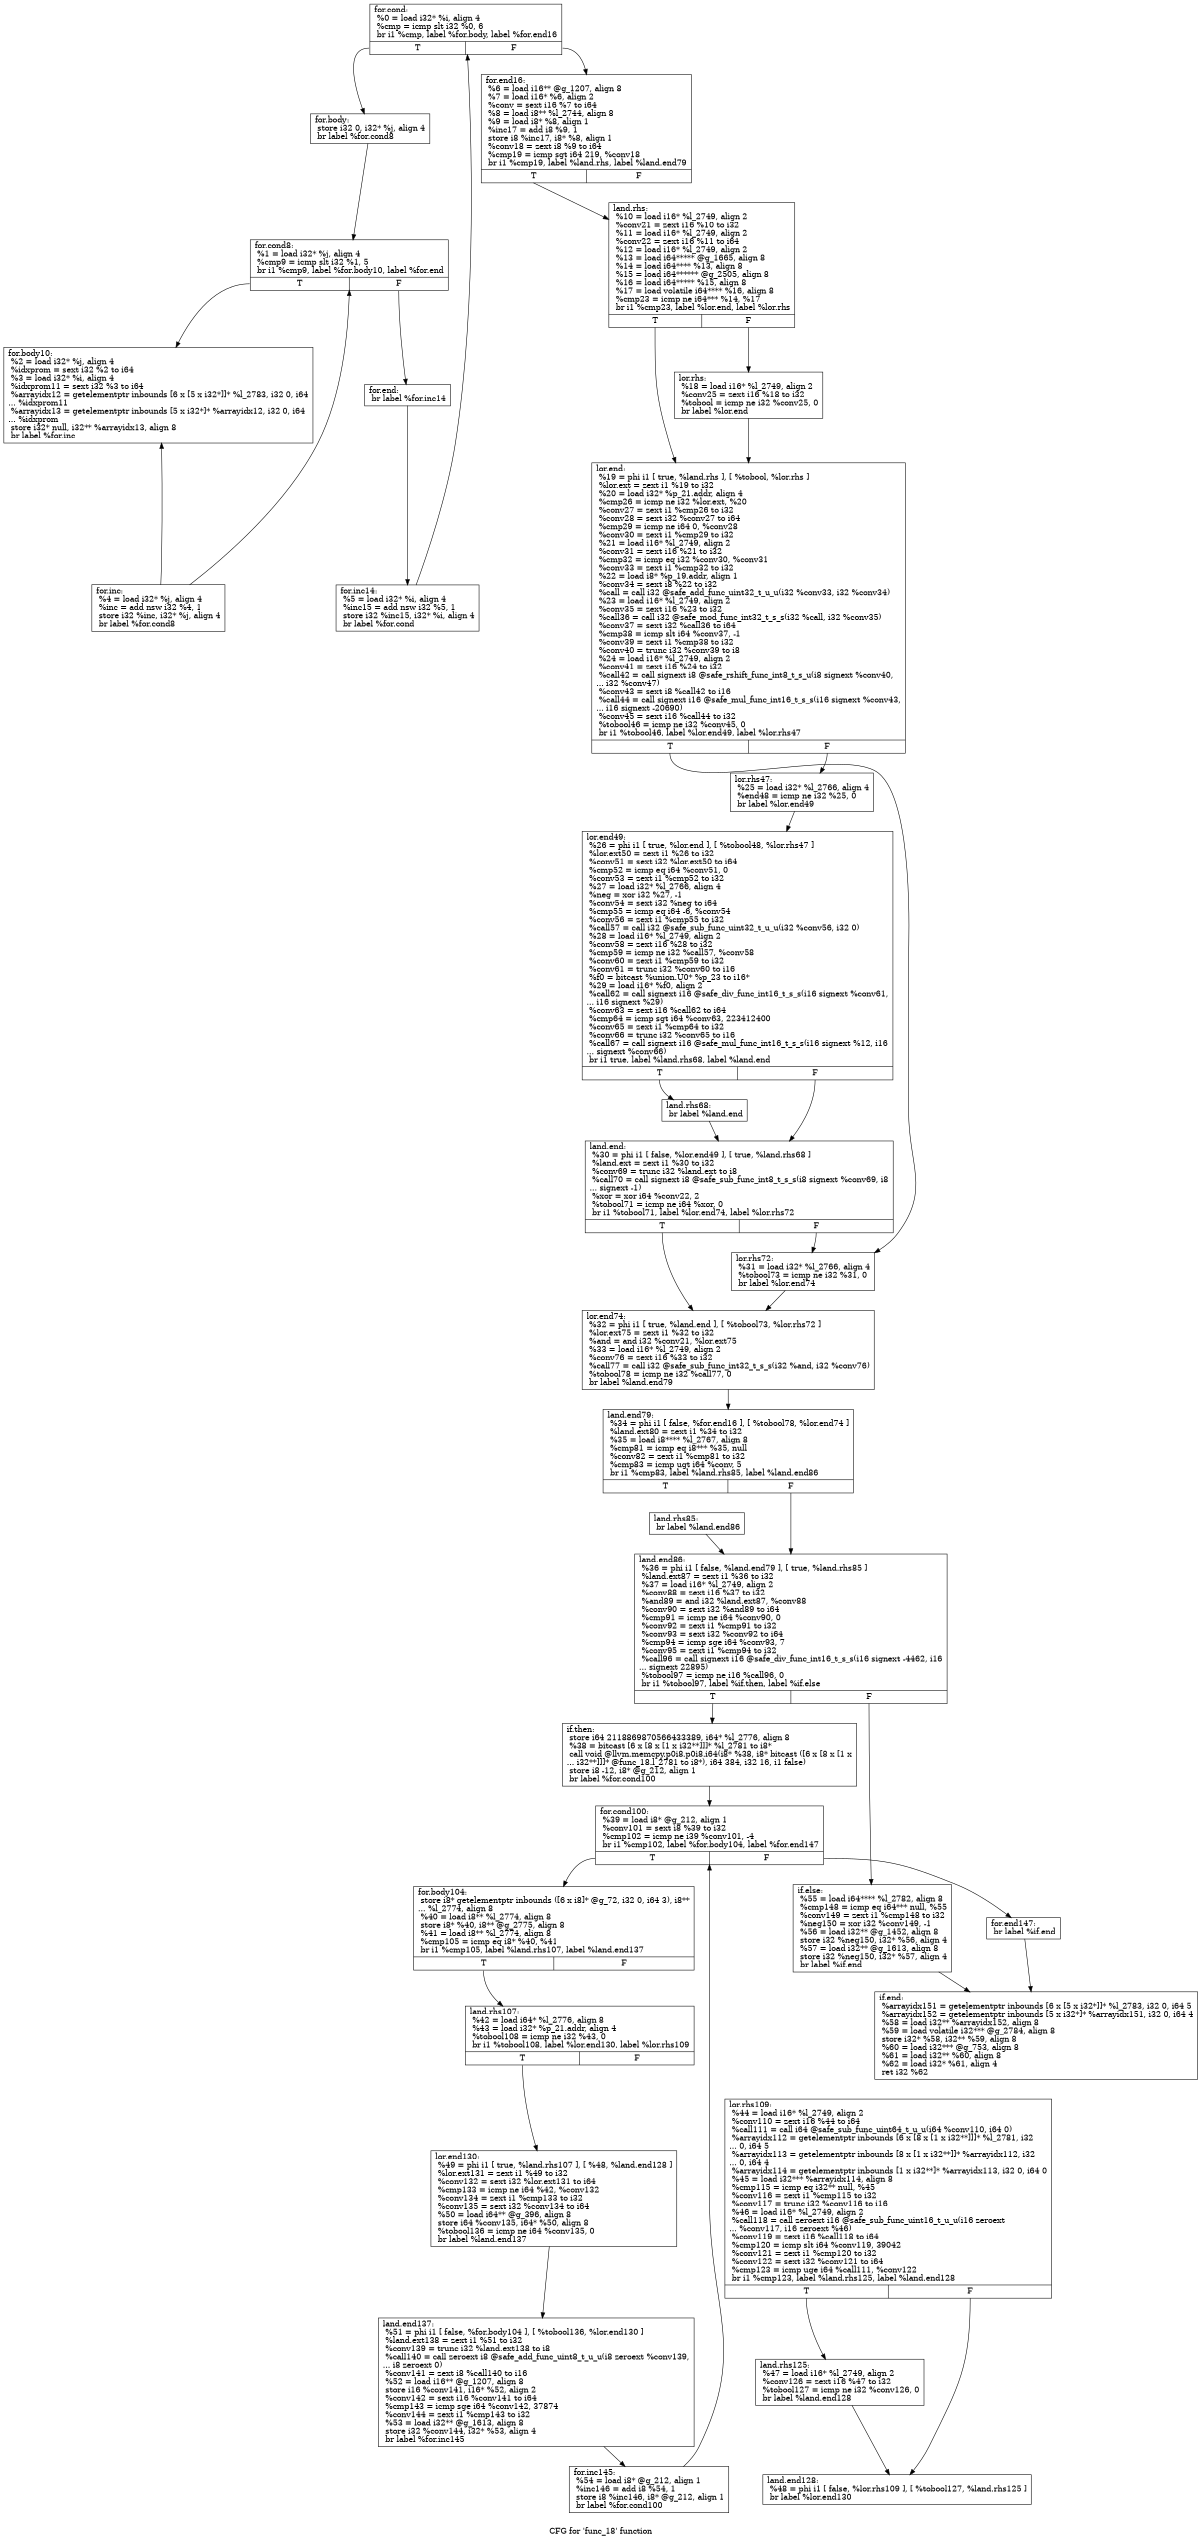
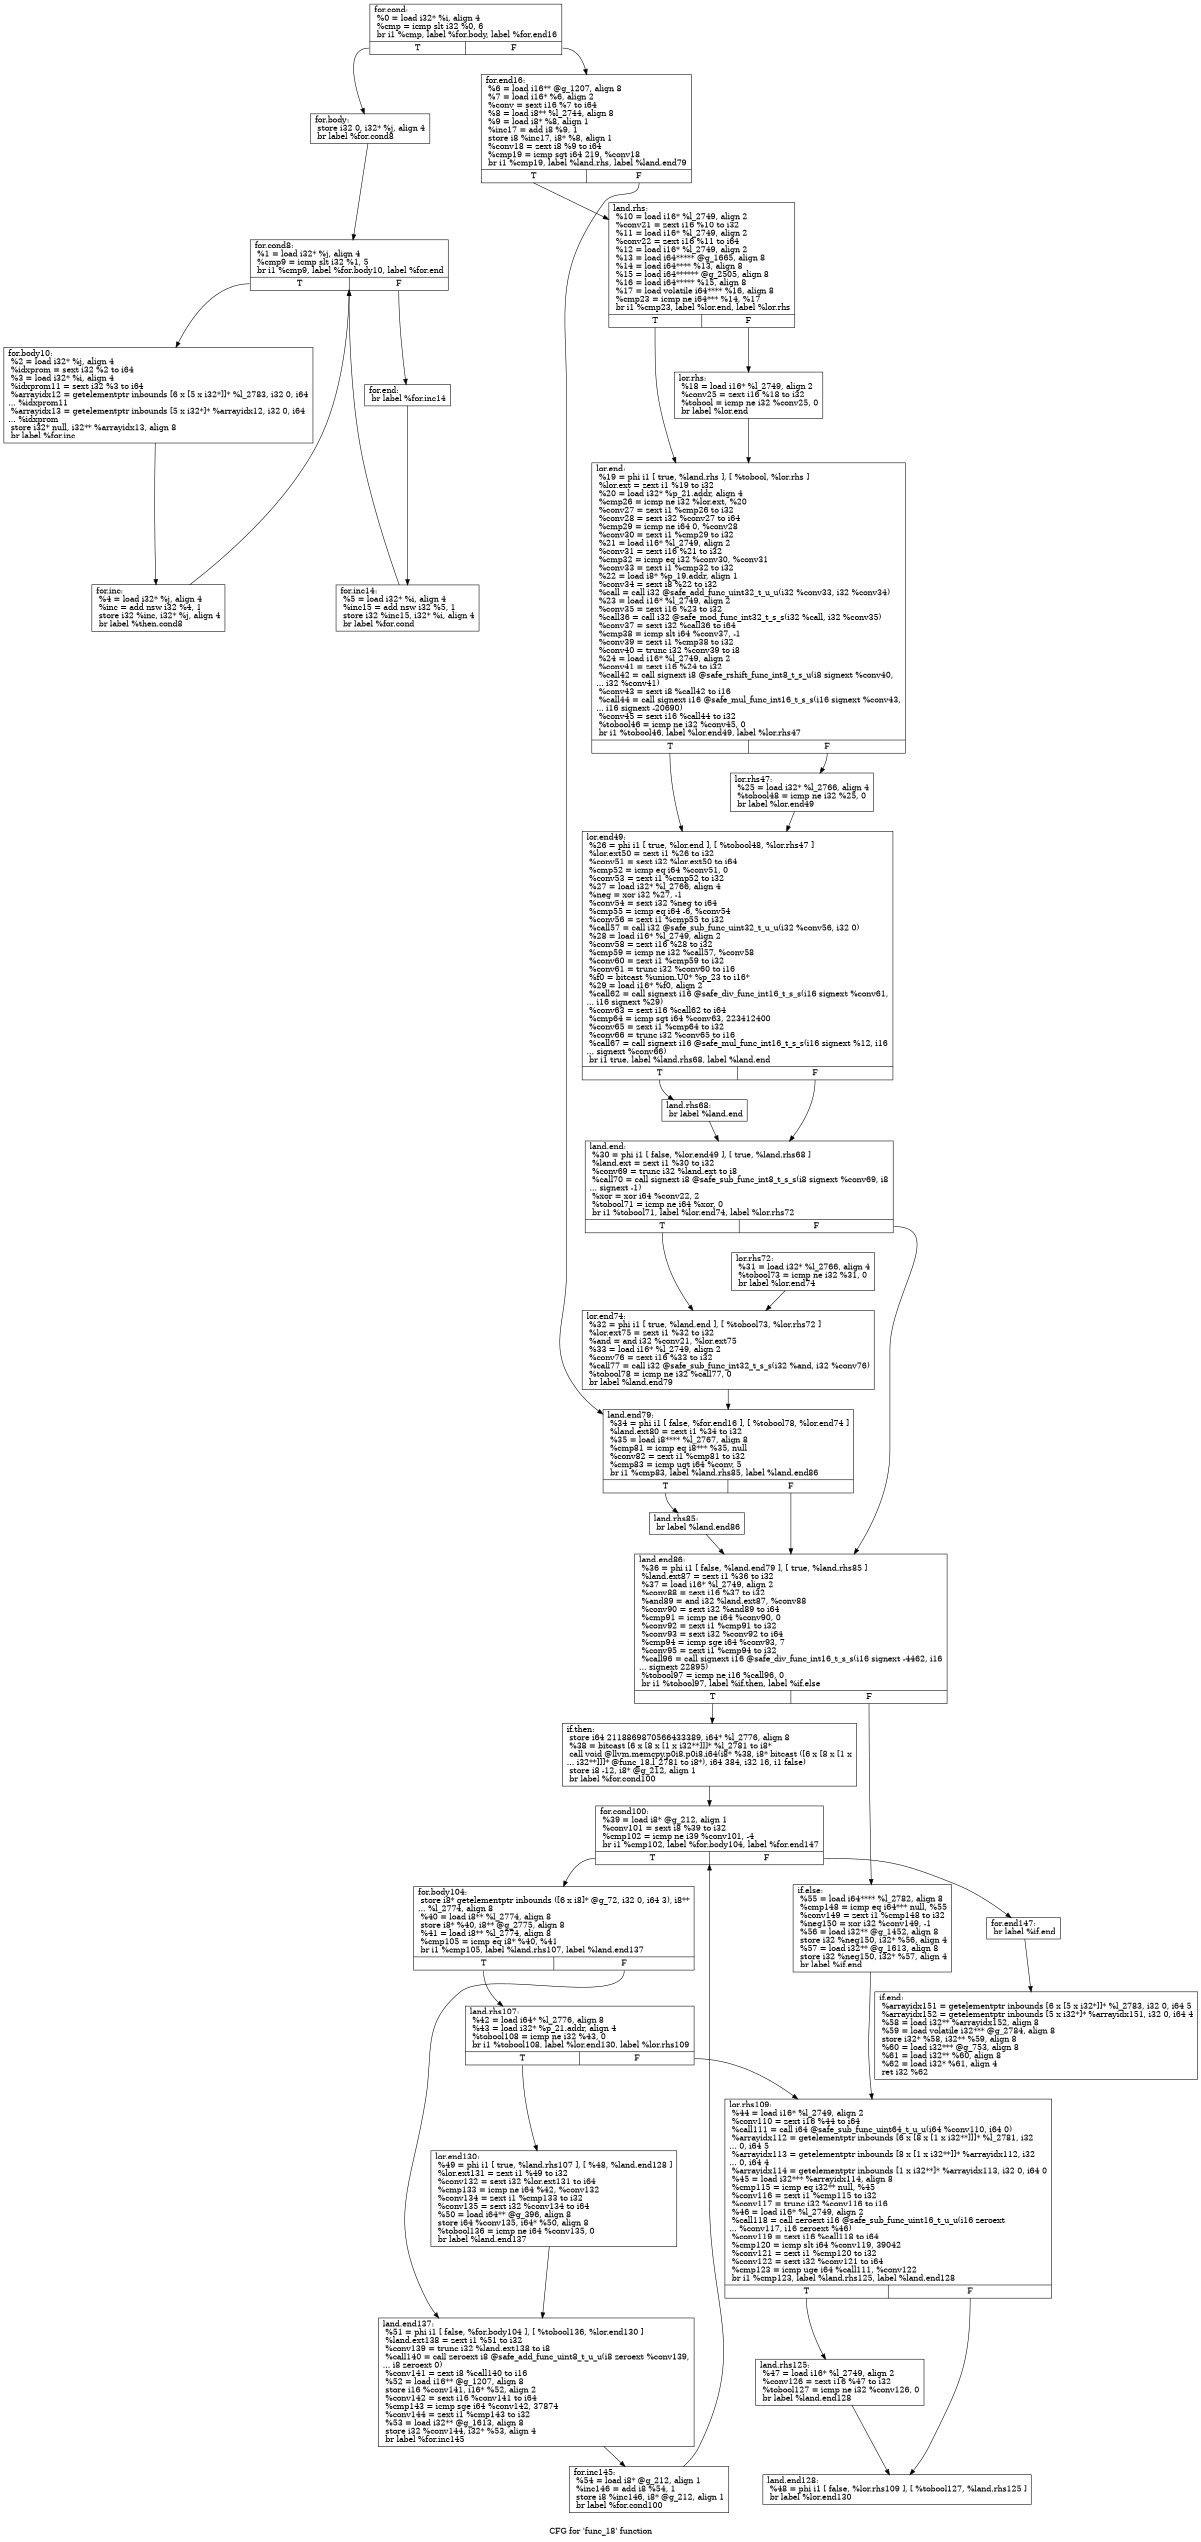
edge "for.inc14:" -> "for.cond:": now "for.inc14:" -> "for.cond8:"
edge "for.inc:" -> "for.body10:": reversed
node "for.inc:": text "br label %for.cond8" -> "br label %then.cond8"
node "lor.end:": text "... i32 %conv47)" -> "... i32 %conv41)"
edge "for.end16:" -> "land.end79:": added
node "lor.rhs47:": text "%end48 = icmp ne i32 %25, 0" -> "%tobool48 = icmp ne i32 %25, 0"
edge "lor.end:" -> "lor.rhs72:": now "lor.end:" -> "lor.end49:"
edge "land.end:" -> "lor.rhs72:": now "land.end:" -> "land.end86:"
edge "land.end79:" -> "land.rhs85:": added
edge "if.else:" -> "if.end:": now "if.else:" -> "lor.rhs109:"
edge "for.body104:" -> "land.end137:": added
edge "land.rhs107:" -> "lor.rhs109:": added
